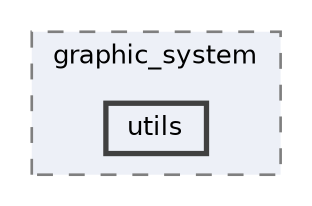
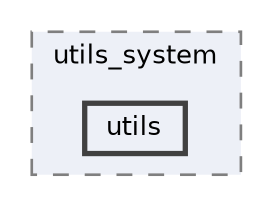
cluster "graphic_system": label "graphic_system" -> "utils_system"
